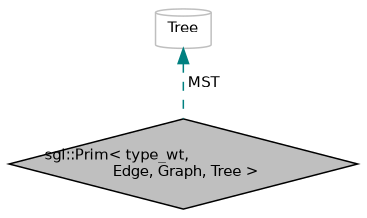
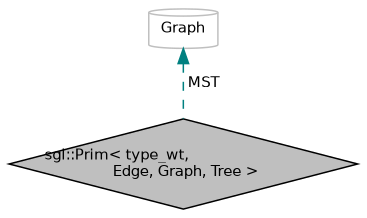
node "Tree": label "Tree" -> "Graph"
